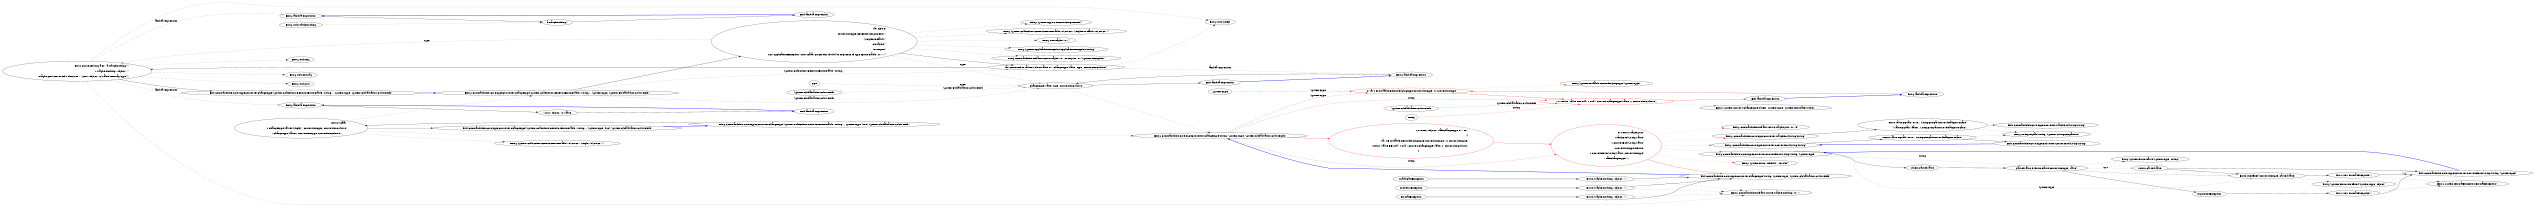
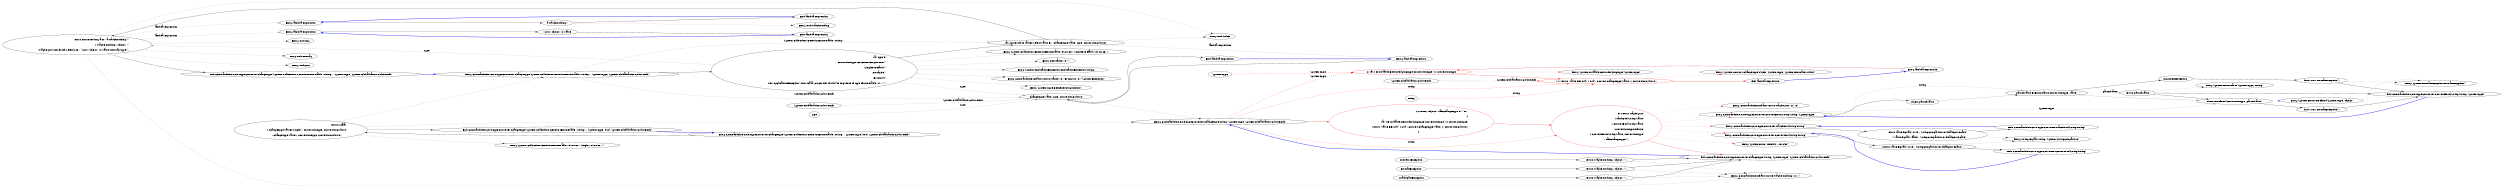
edge "Entry Unk.MatchNothing" -> "a.MatchNothing()": reversed
edge "Exit CommandLine.Core.TypeConverter.MatchBoolString(string)" -> "Entry CommandLine.Core.TypeConverter.MatchBoolString(string)": added
edge "parsedValue = Enum.Parse(conversionType, value)" -> "Entry System.Enum.Parse(System.Type, string)": now "return parsedValue;" -> "Entry System.Enum.Parse(System.Type, string)"
edge "parsedValue = Enum.Parse(conversionType, value)" -> "return parsedValue;": label "type" -> "parsedValue"
edge "object parsedValue" -> "parsedValue = Enum.Parse(conversionType, value)": style solid -> dashed
